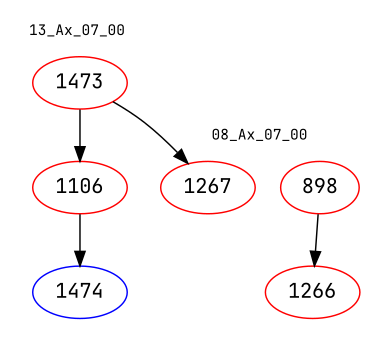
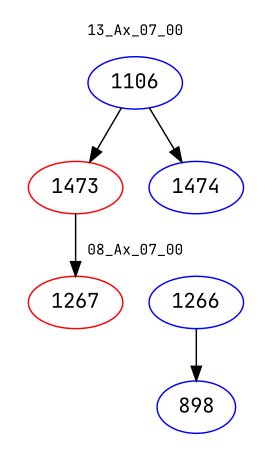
edge "1473" -> "1106": reversed
node "1106": color red -> blue
node "898": color red -> blue
edge "898" -> "1266": reversed
node "1266": color red -> blue
